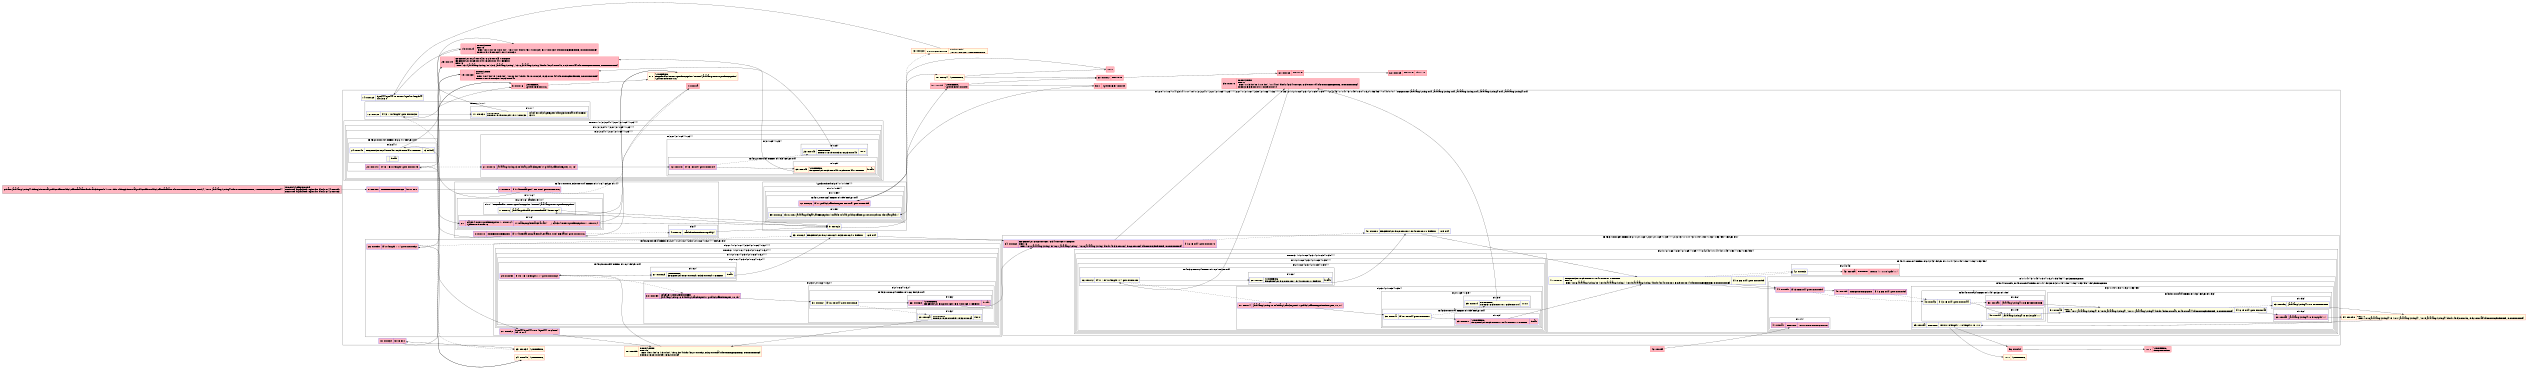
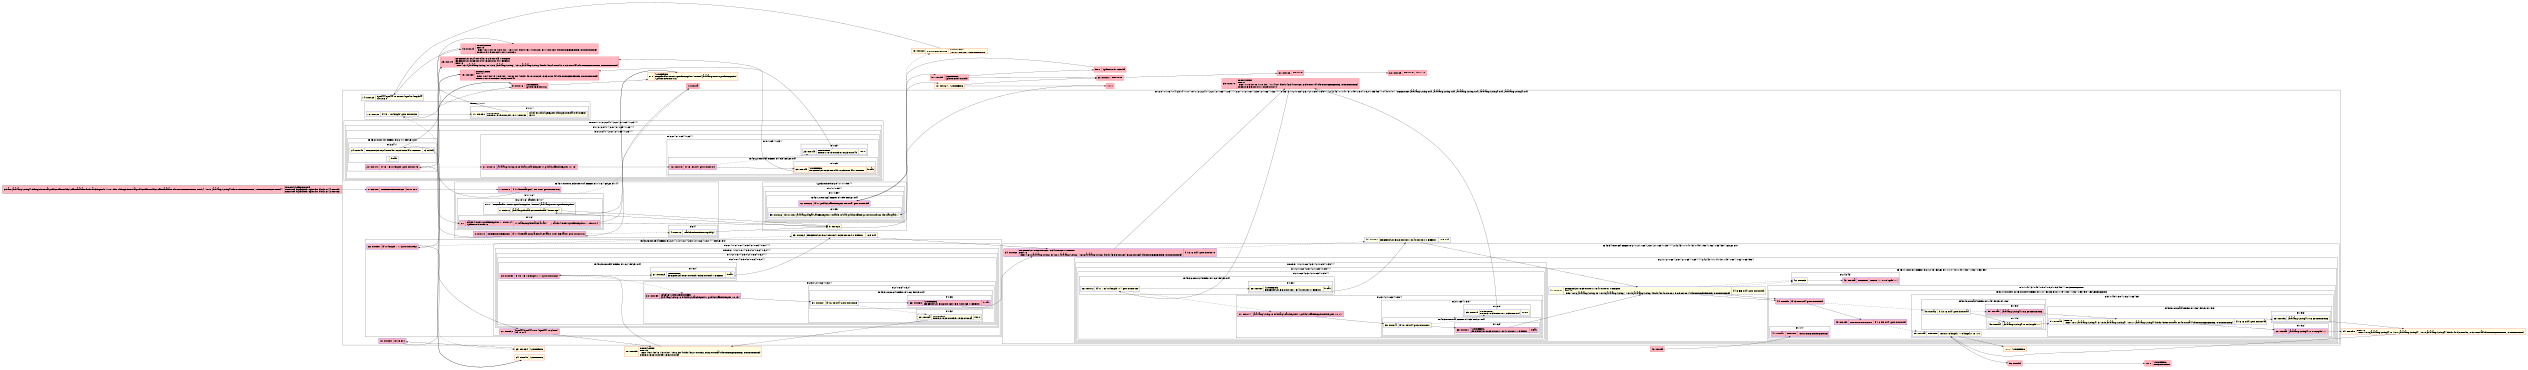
node "43: 0x009a": color red -> blue
edge "45: 0x009d" -> "48: 0x00a2": now "45: 0x009d" -> "55: 0x00ba"
